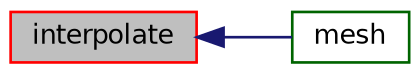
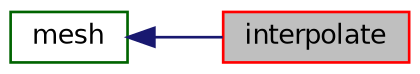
edge "mesh" -> "interpolate": reversed
